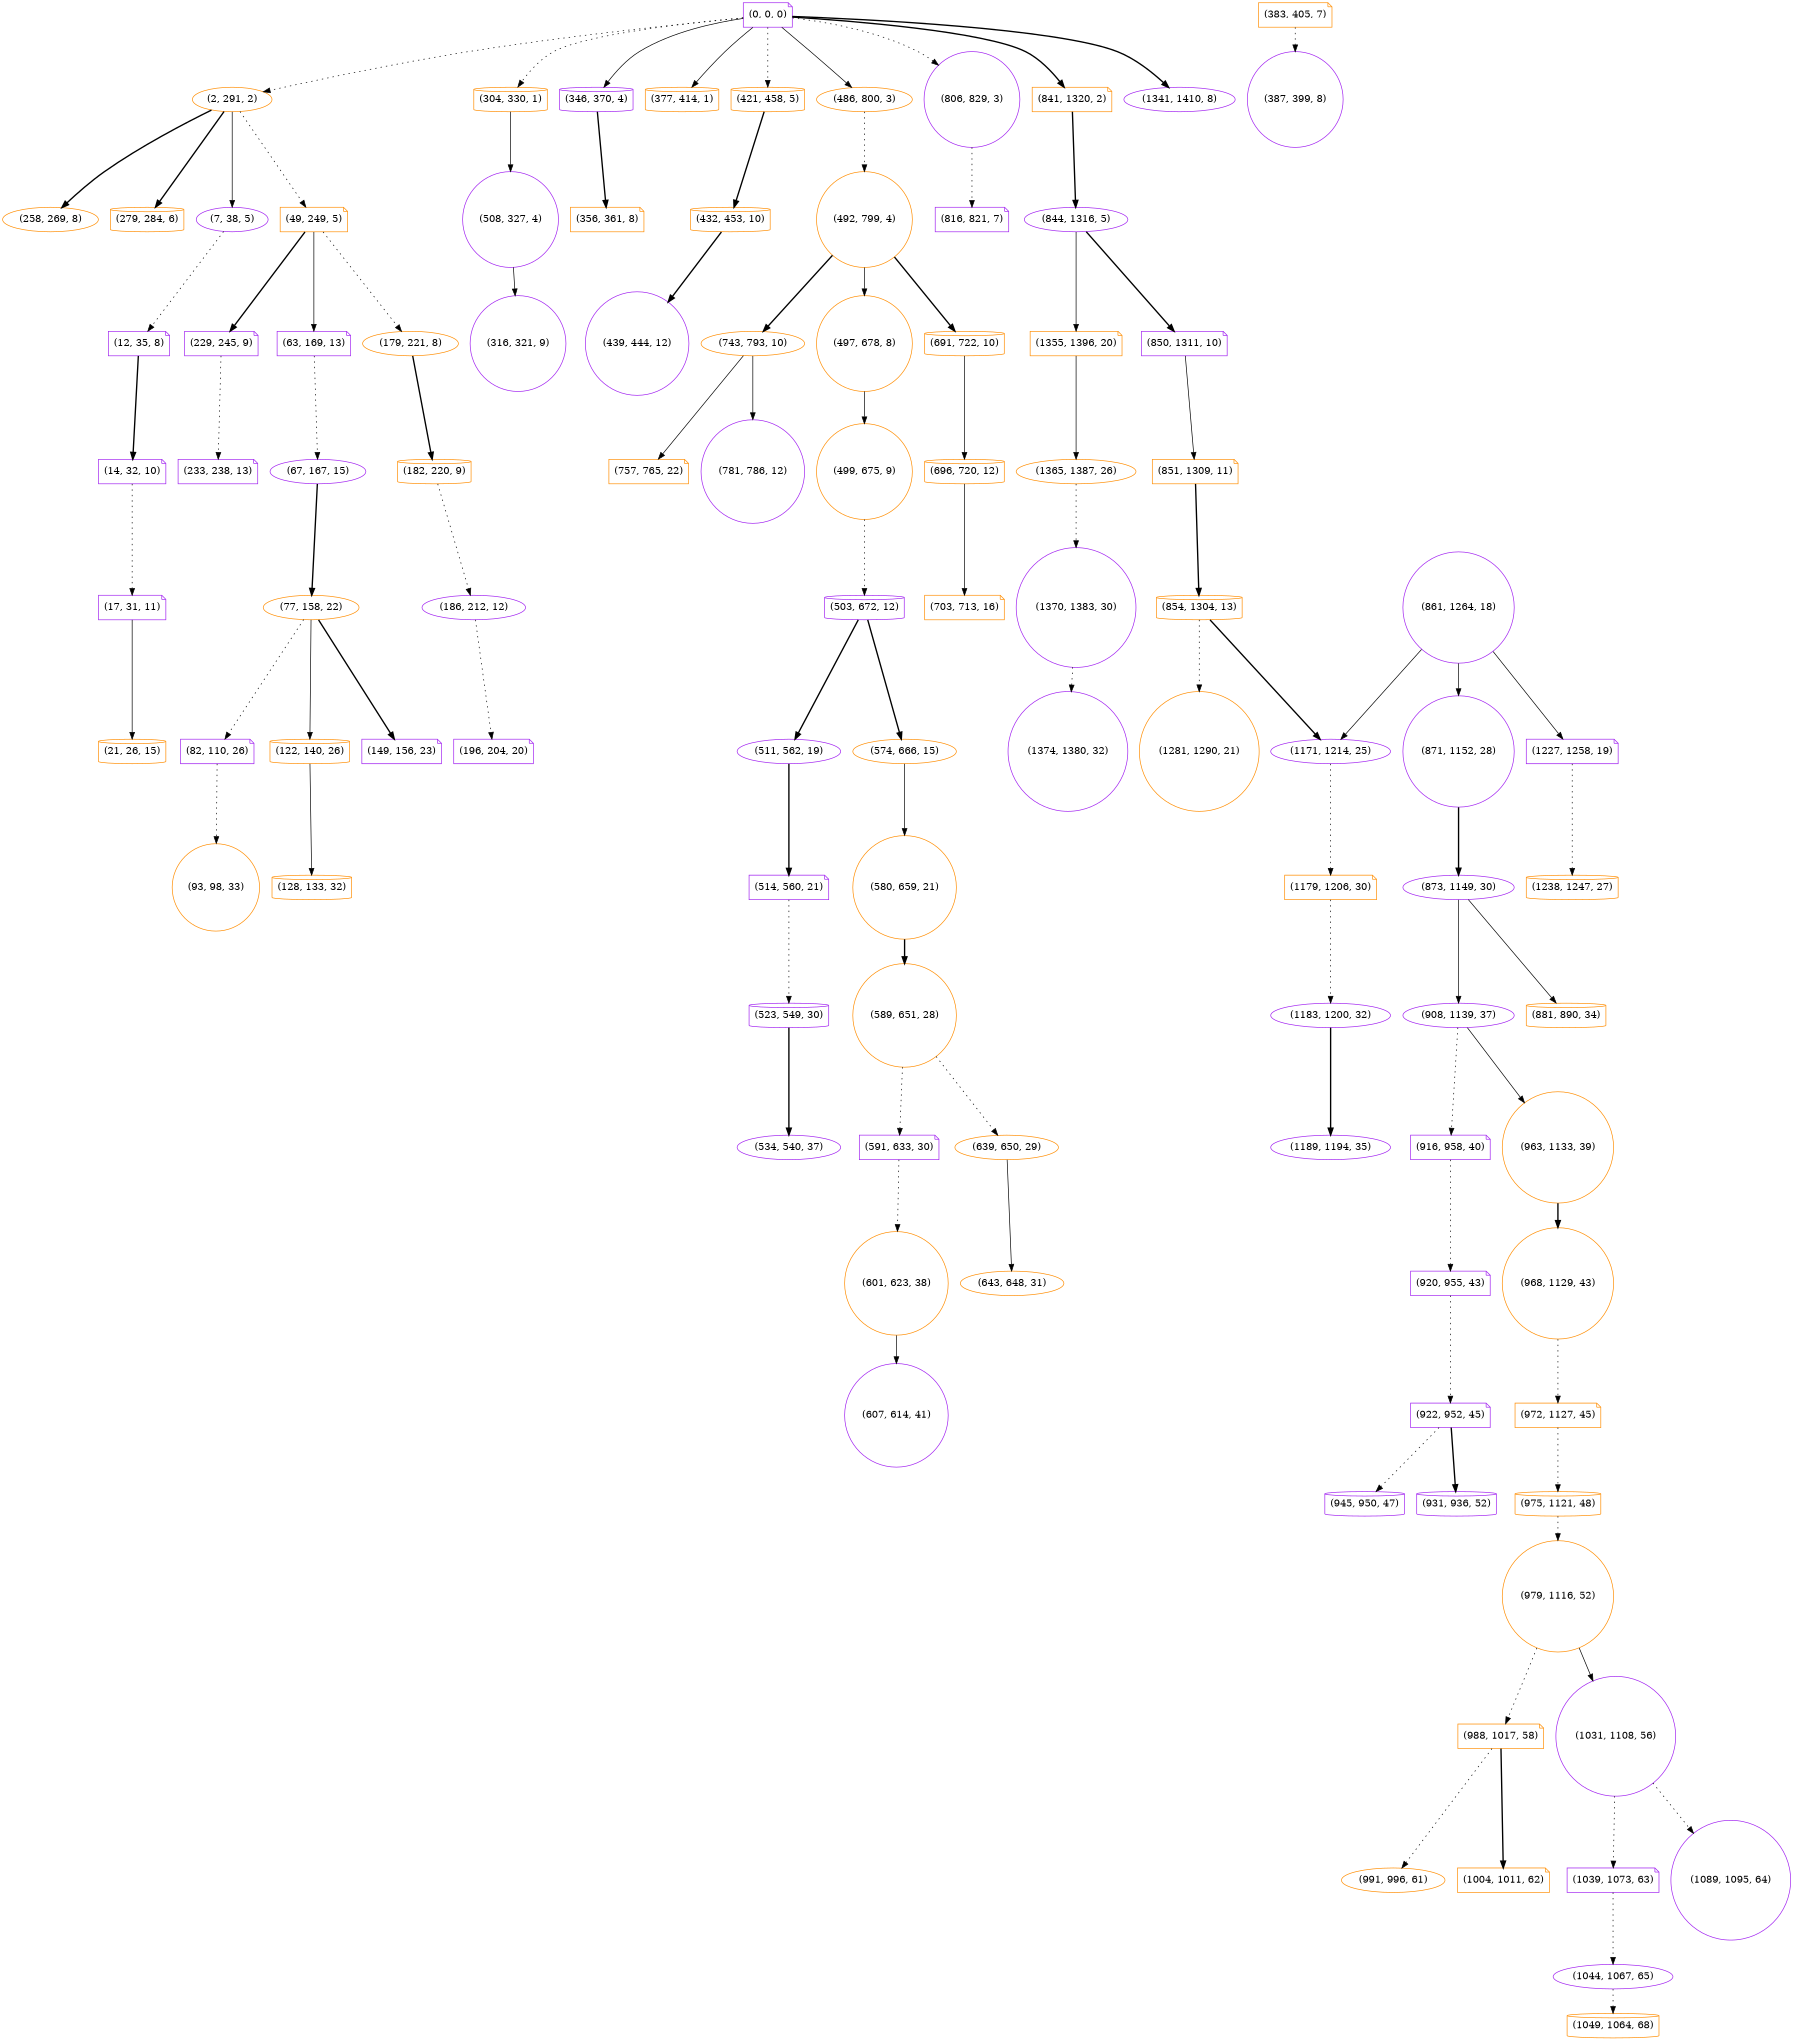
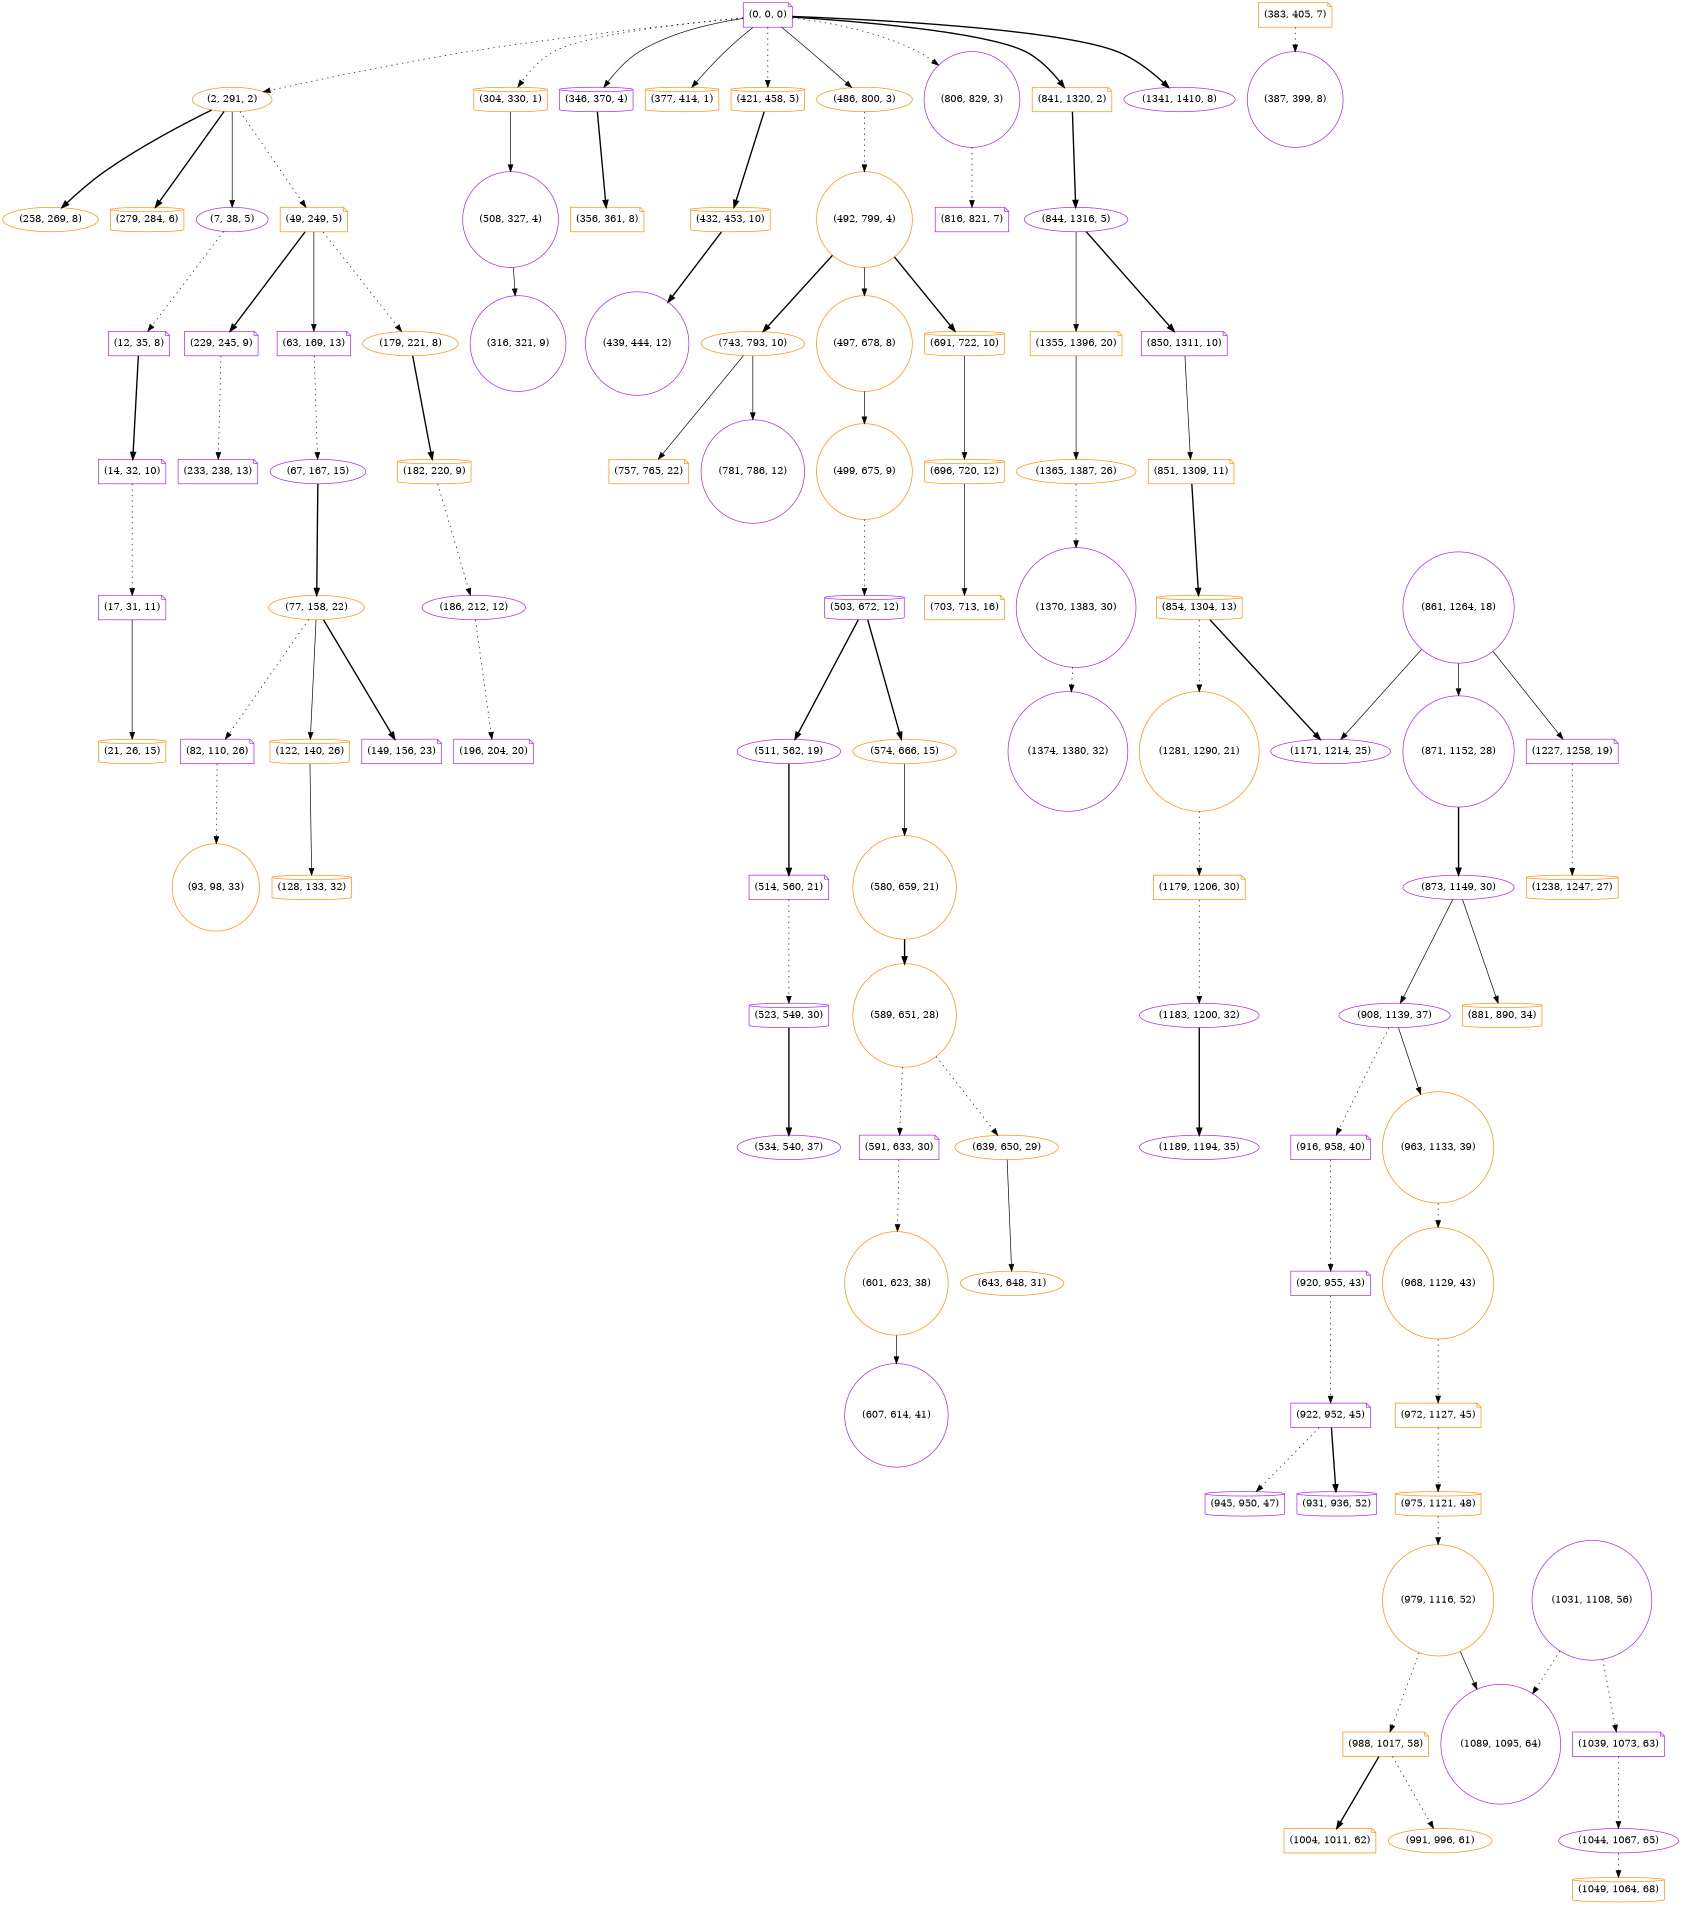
edge "(1171, 1214, 25)" -> "(1179, 1206, 30)": now "(1281, 1290, 21)" -> "(1179, 1206, 30)"
edge "(963, 1133, 39)" -> "(968, 1129, 43)": style bold -> dotted
edge "(979, 1116, 52)" -> "(1031, 1108, 56)": now "(979, 1116, 52)" -> "(1089, 1095, 64)"
